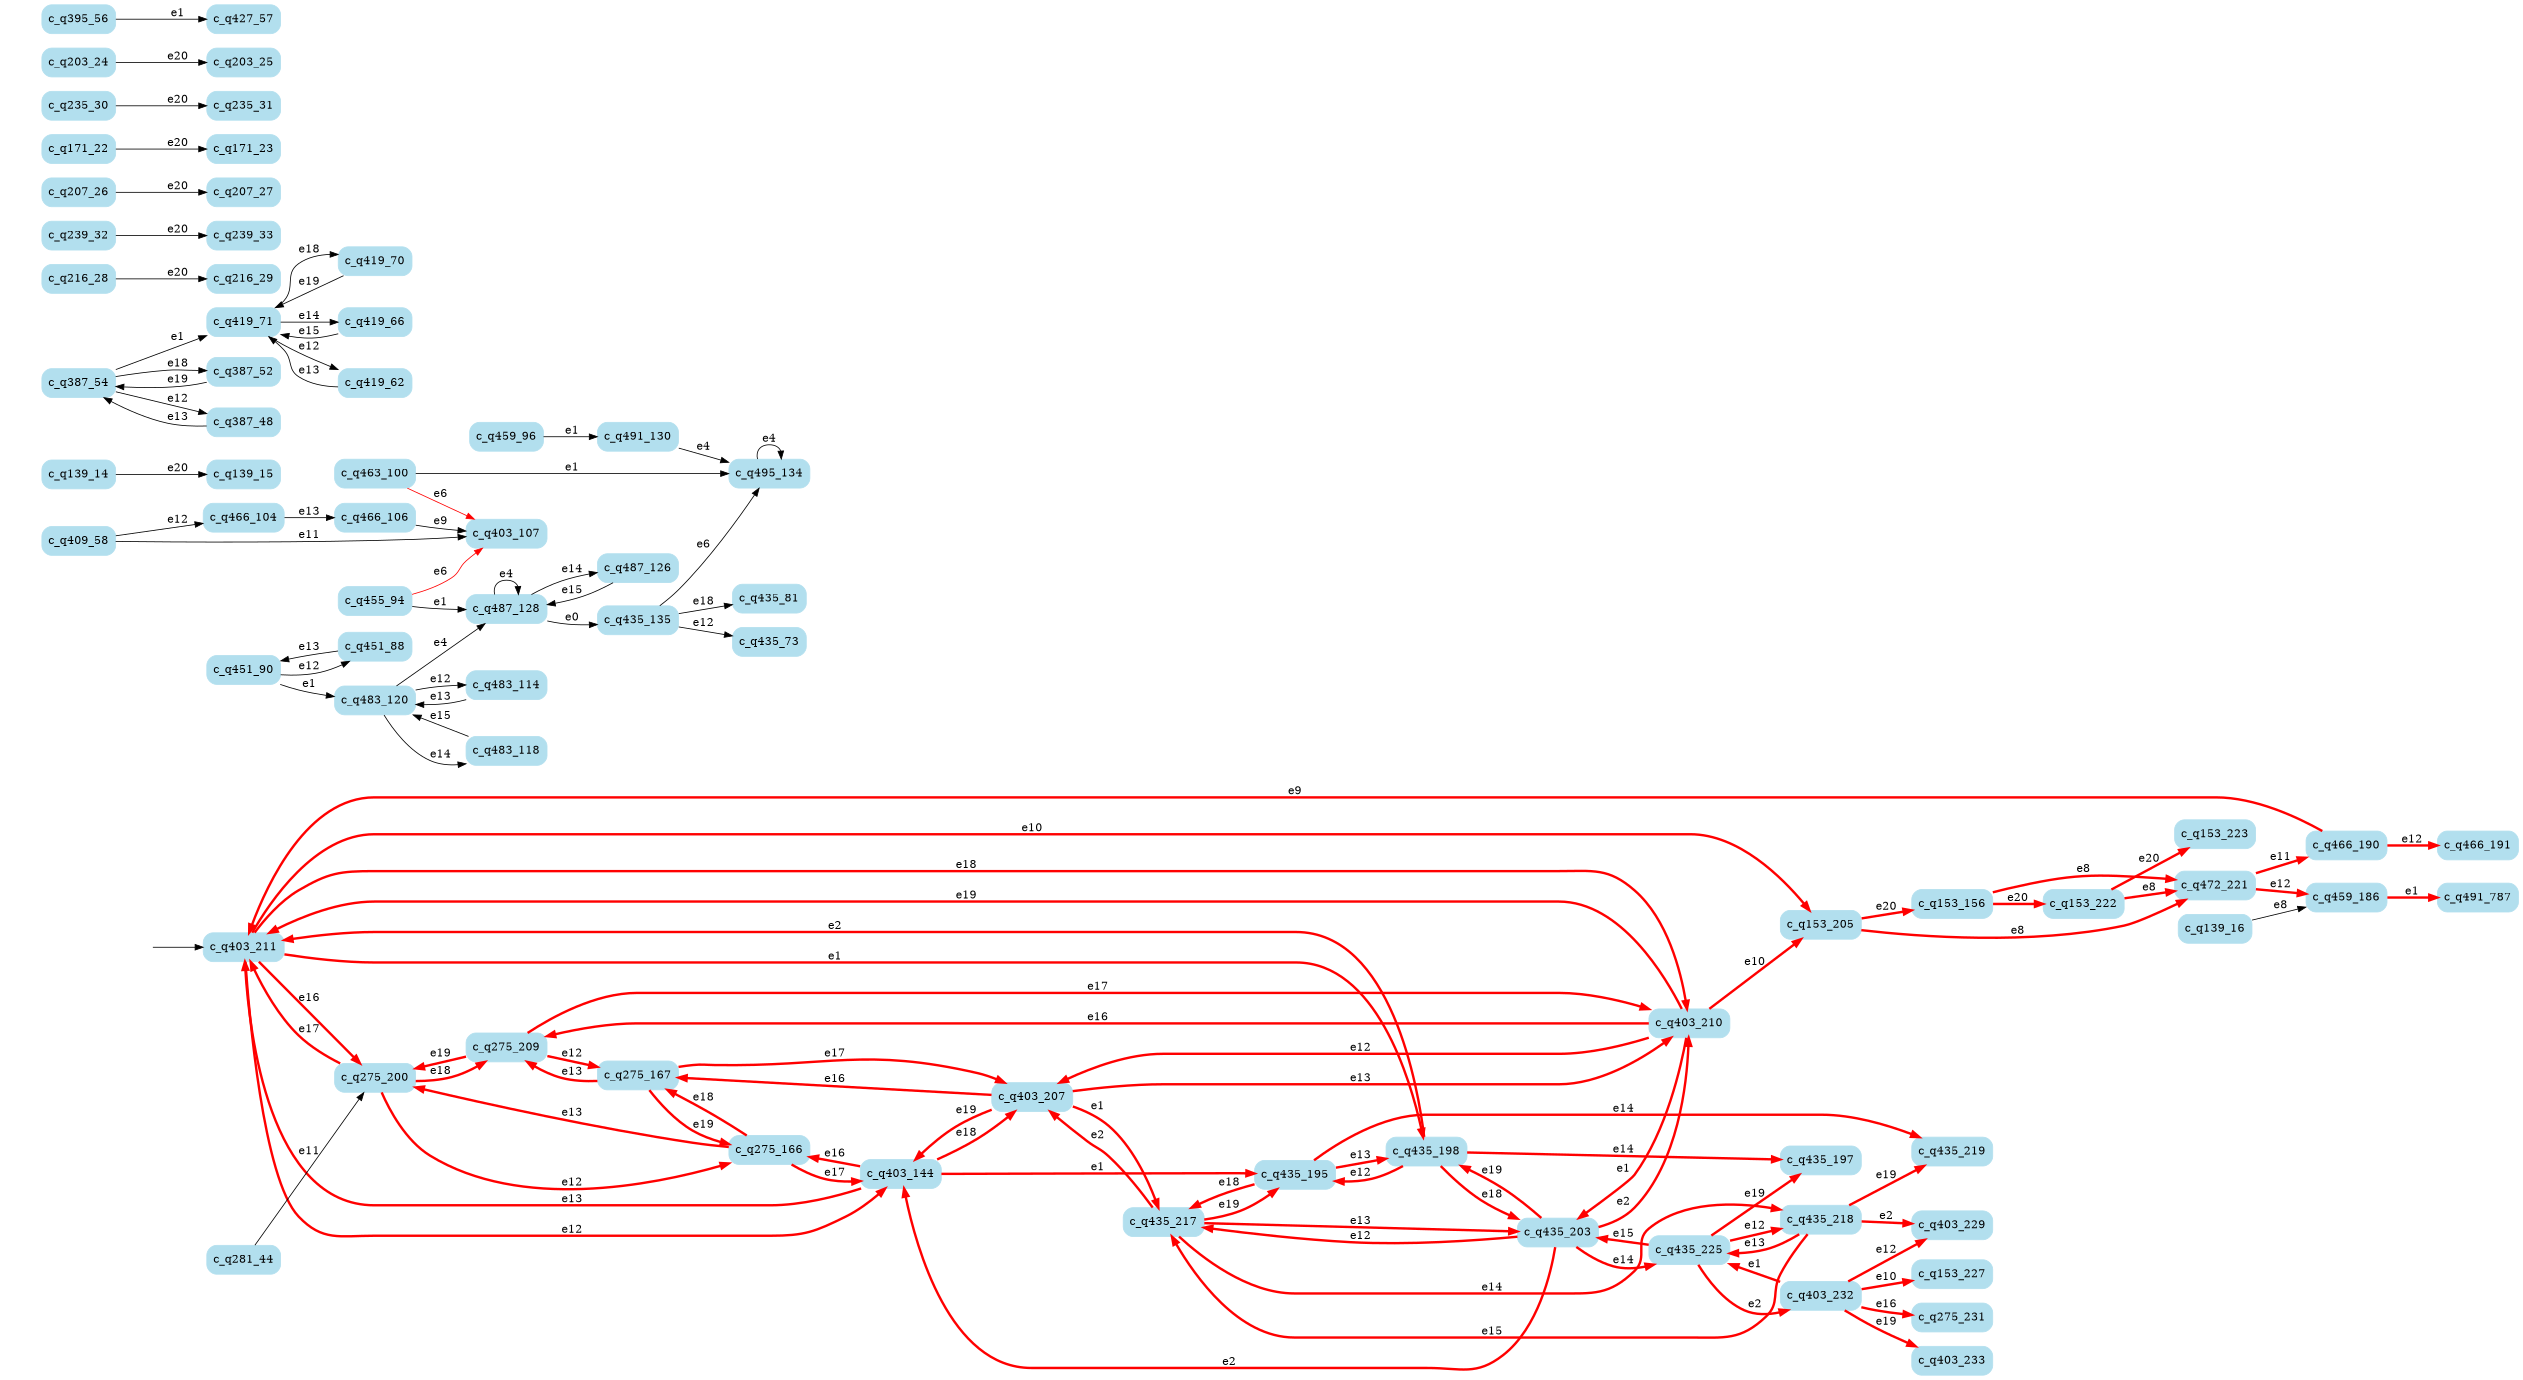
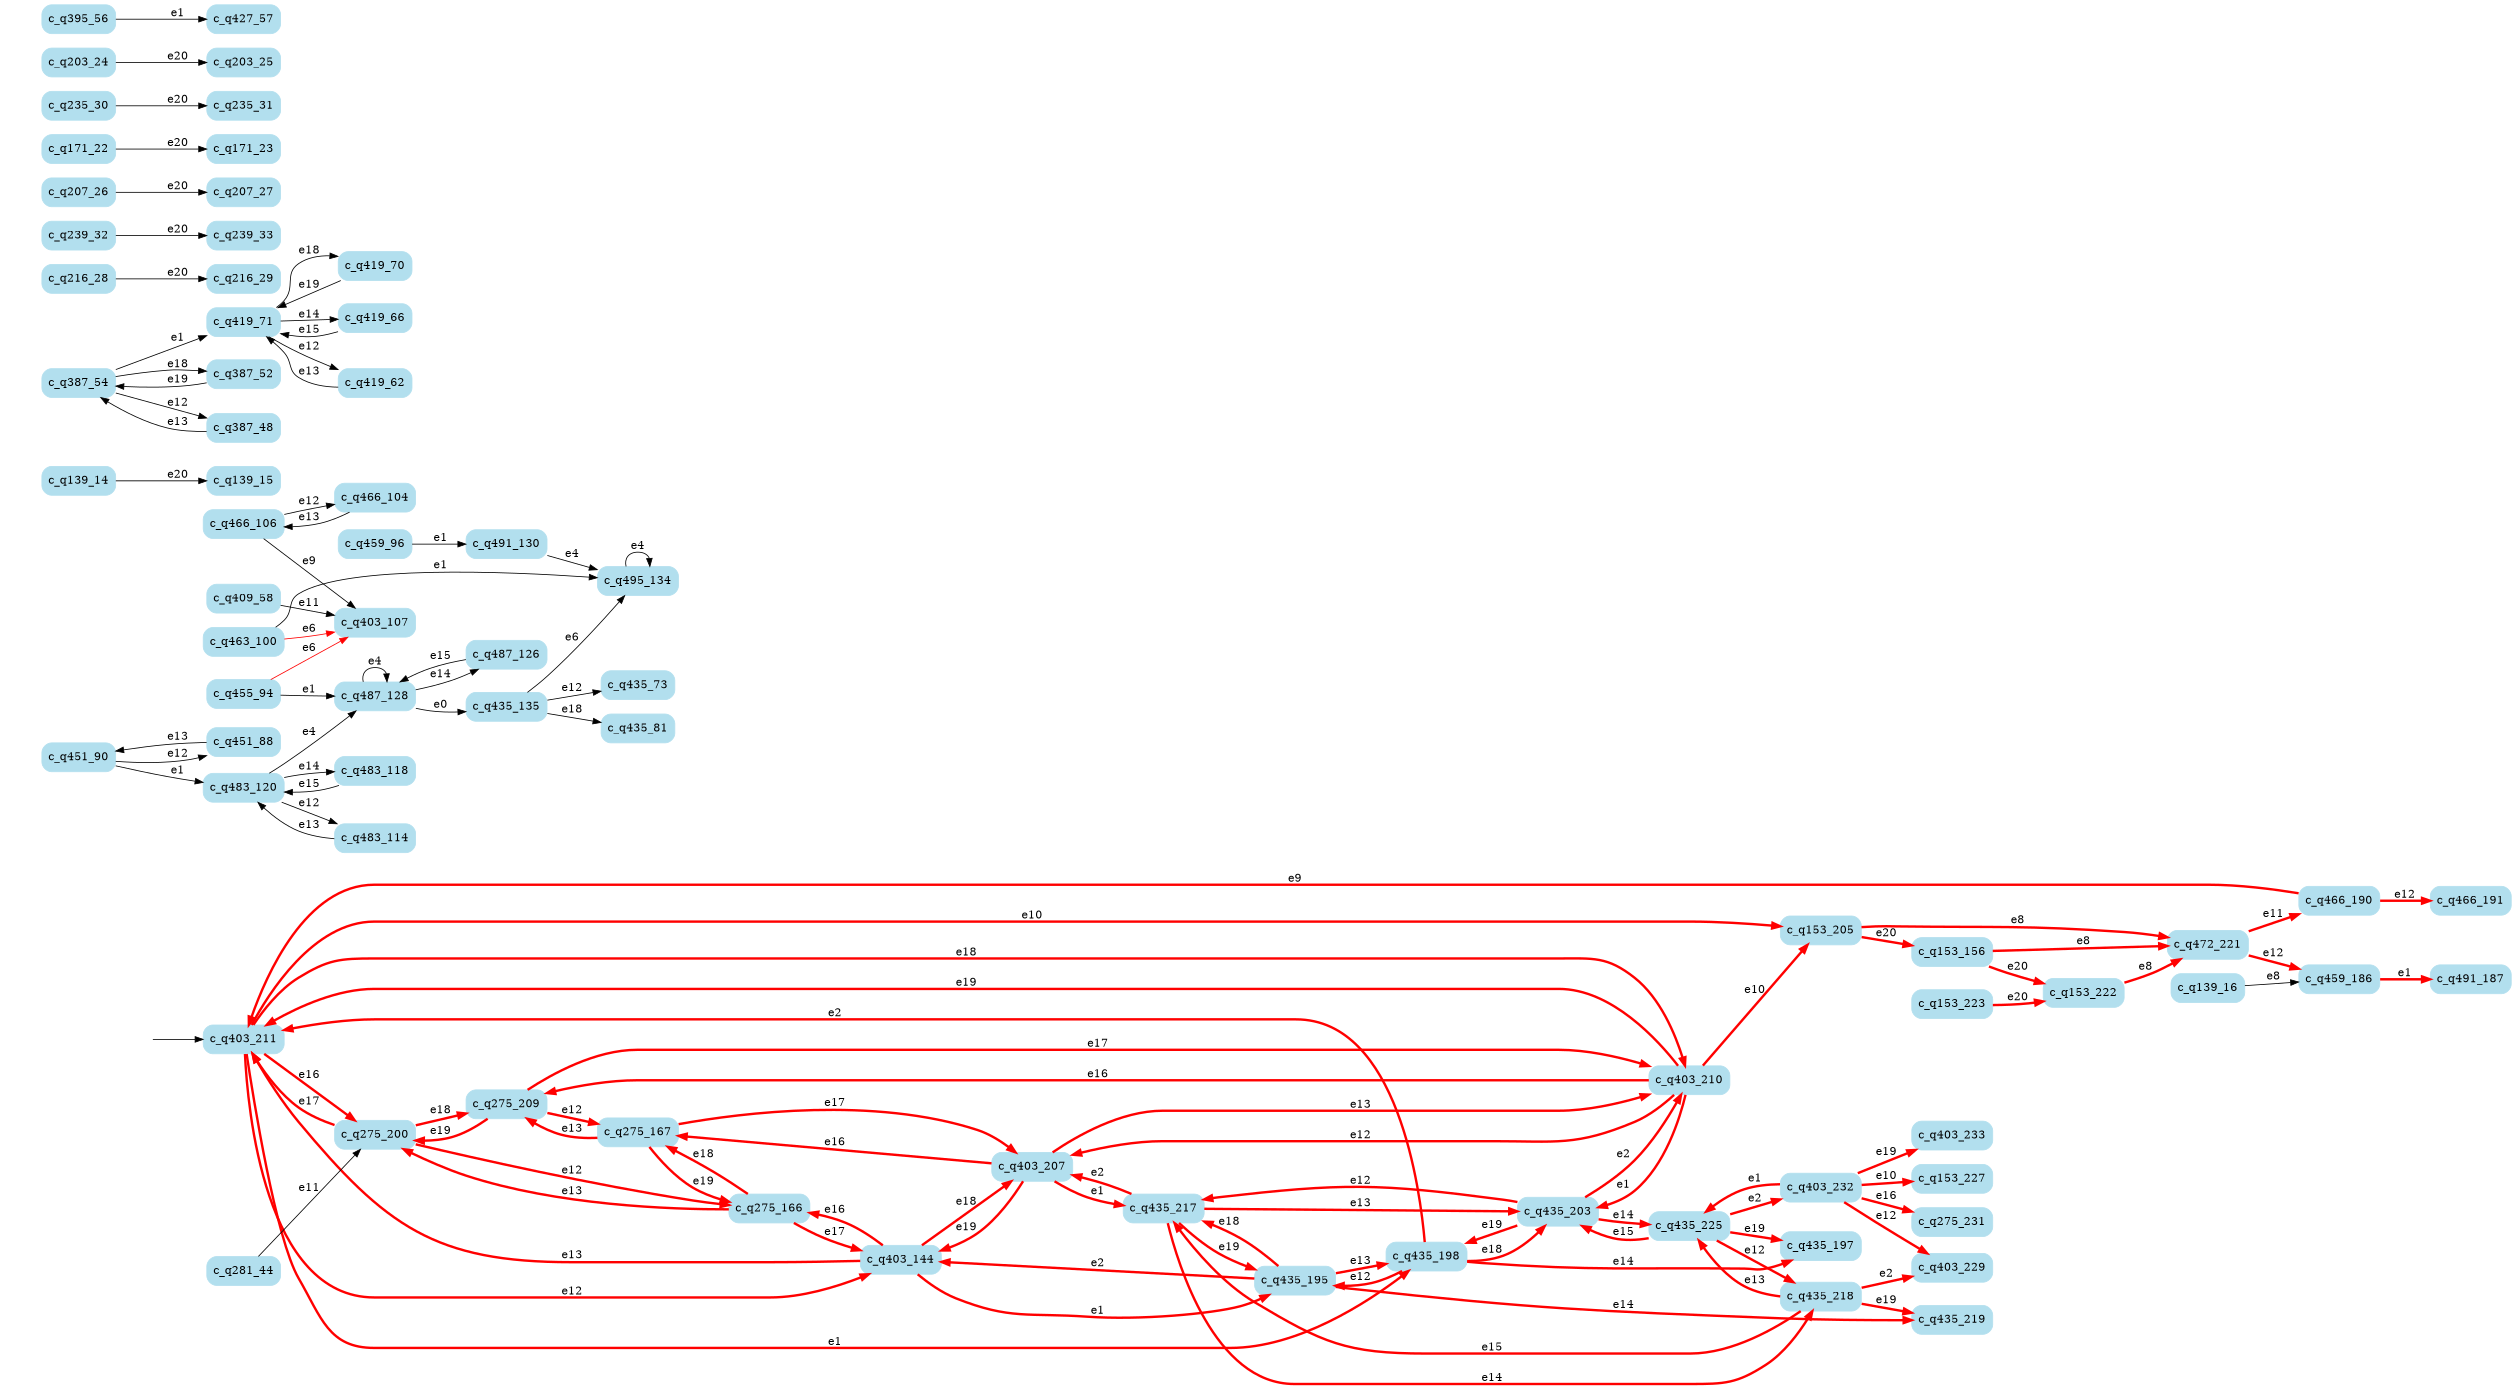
edge "c_q409_58" -> "c_q466_104": now "c_q466_106" -> "c_q466_104"
edge "c_q153_222" -> "c_q153_223": reversed
node "c_q491_787": label "c_q491_787" -> "c_q491_187"
edge "c_q435_203" -> "c_q403_144": now "c_q435_195" -> "c_q403_144"
